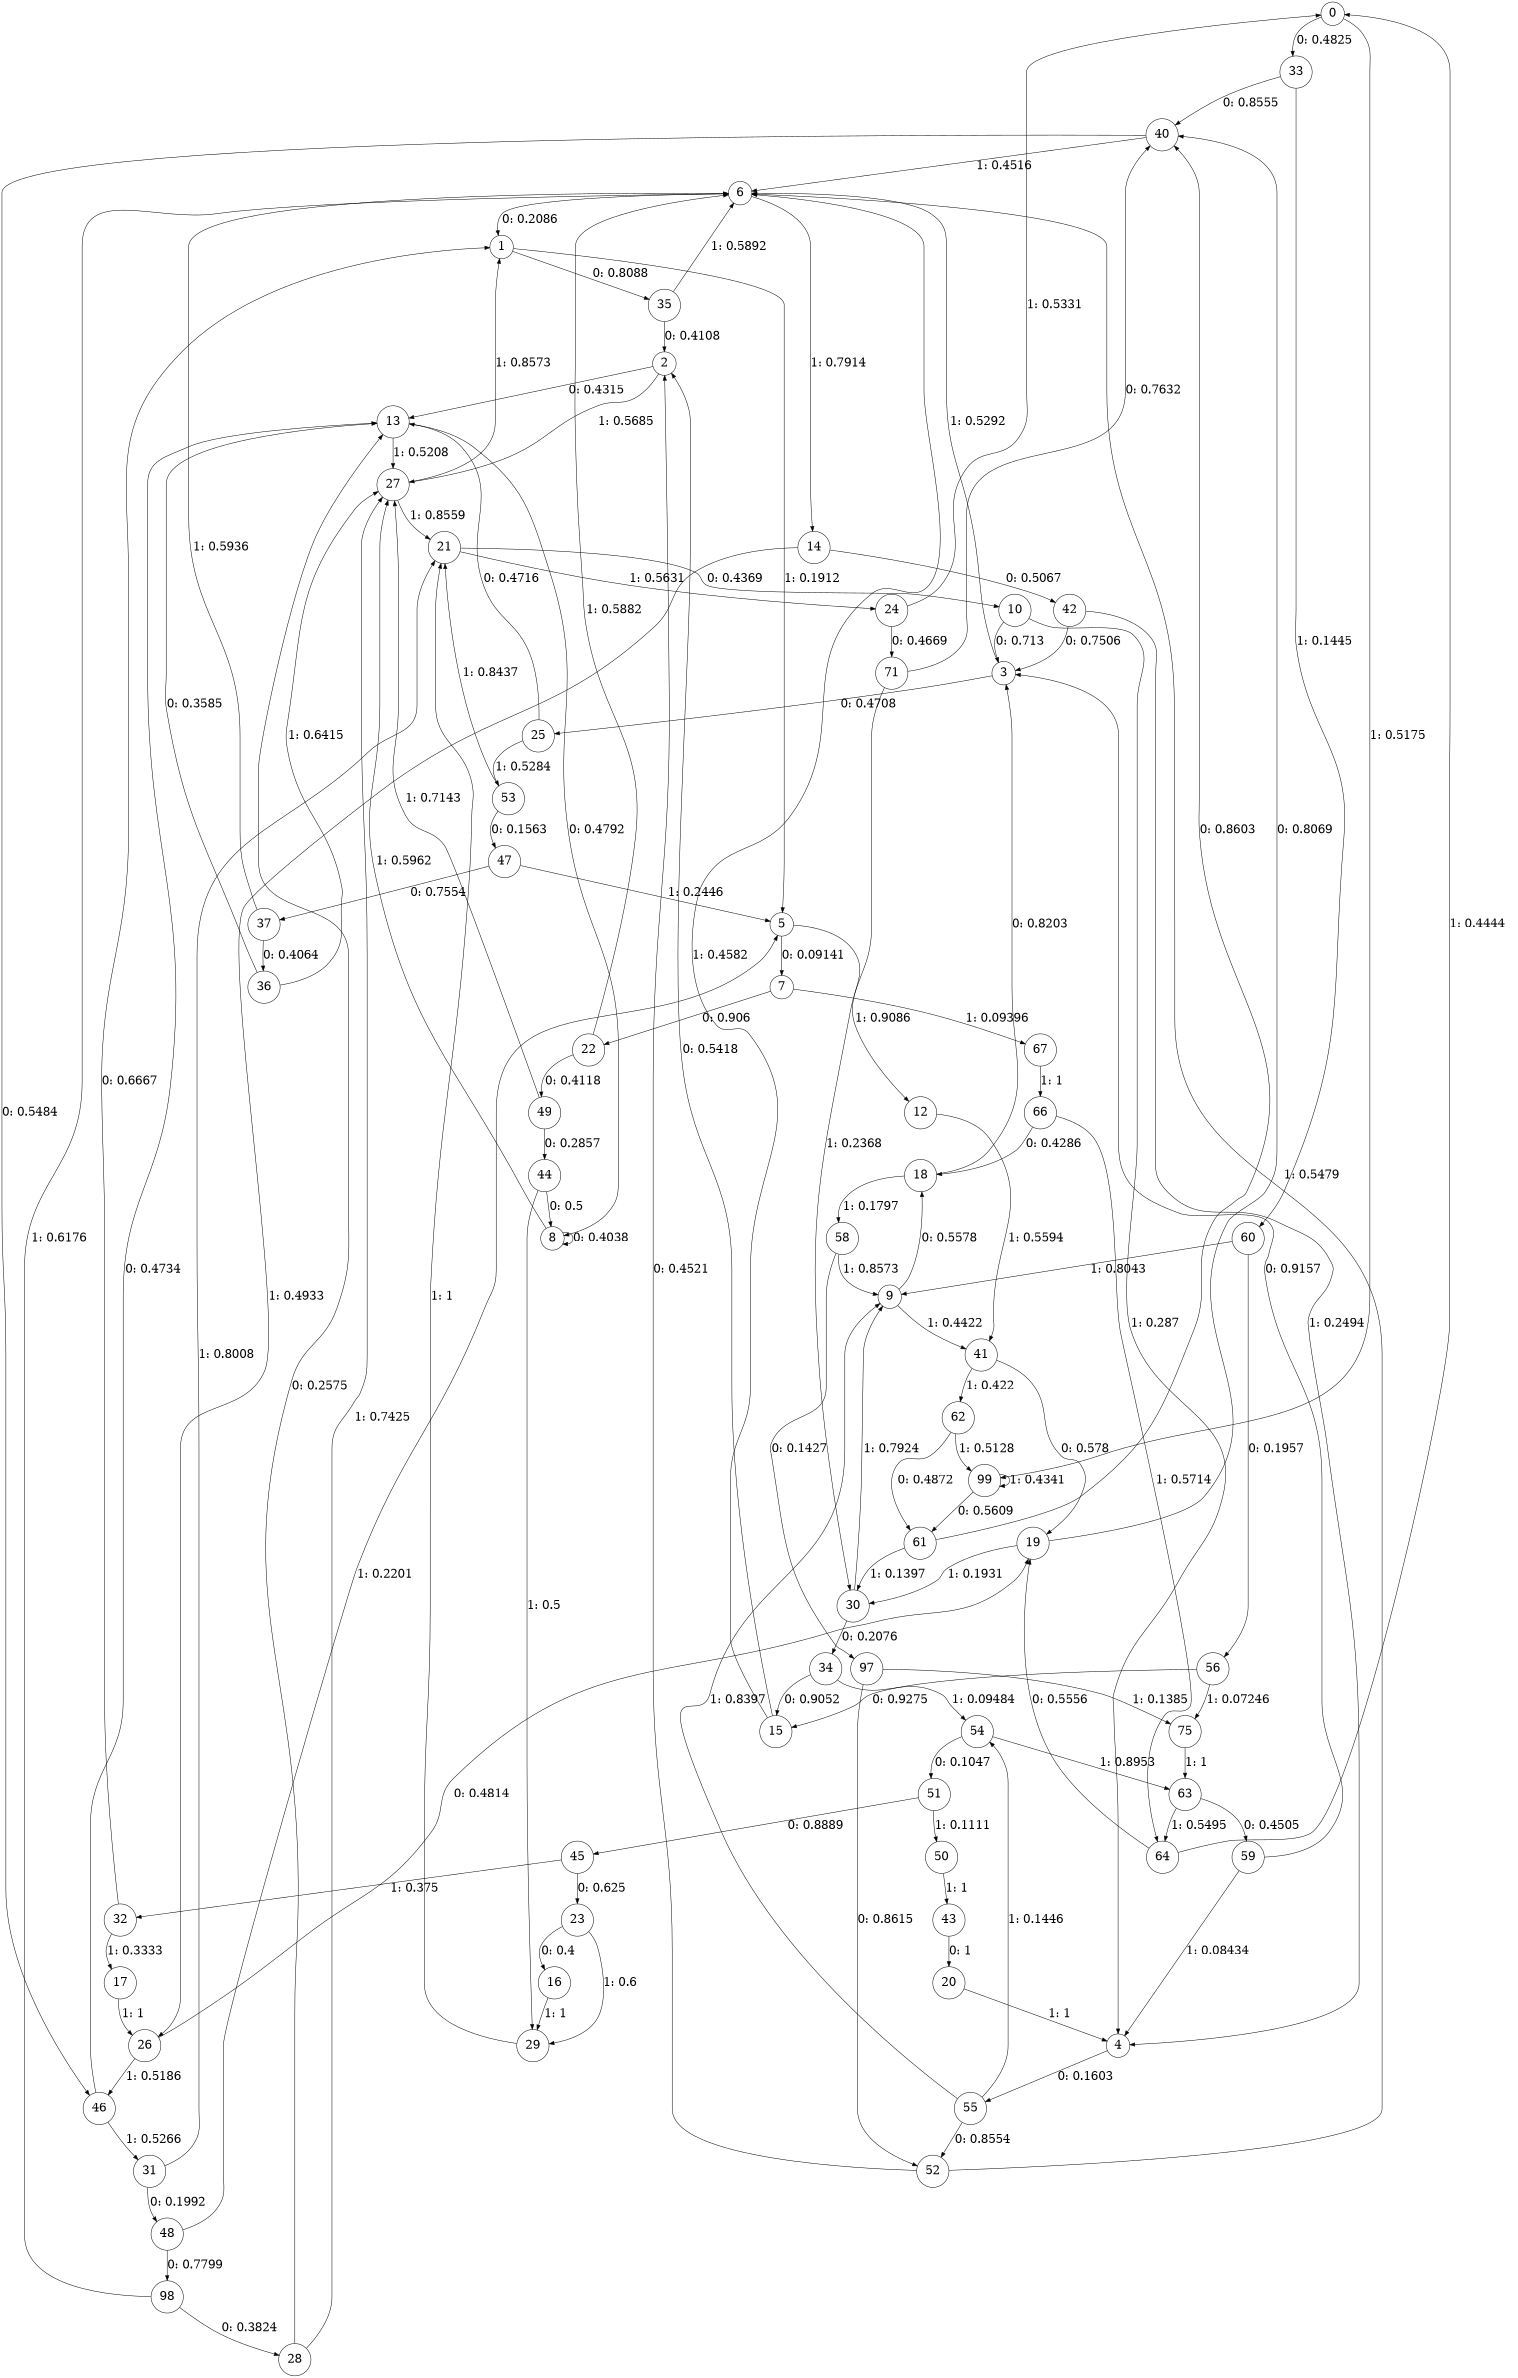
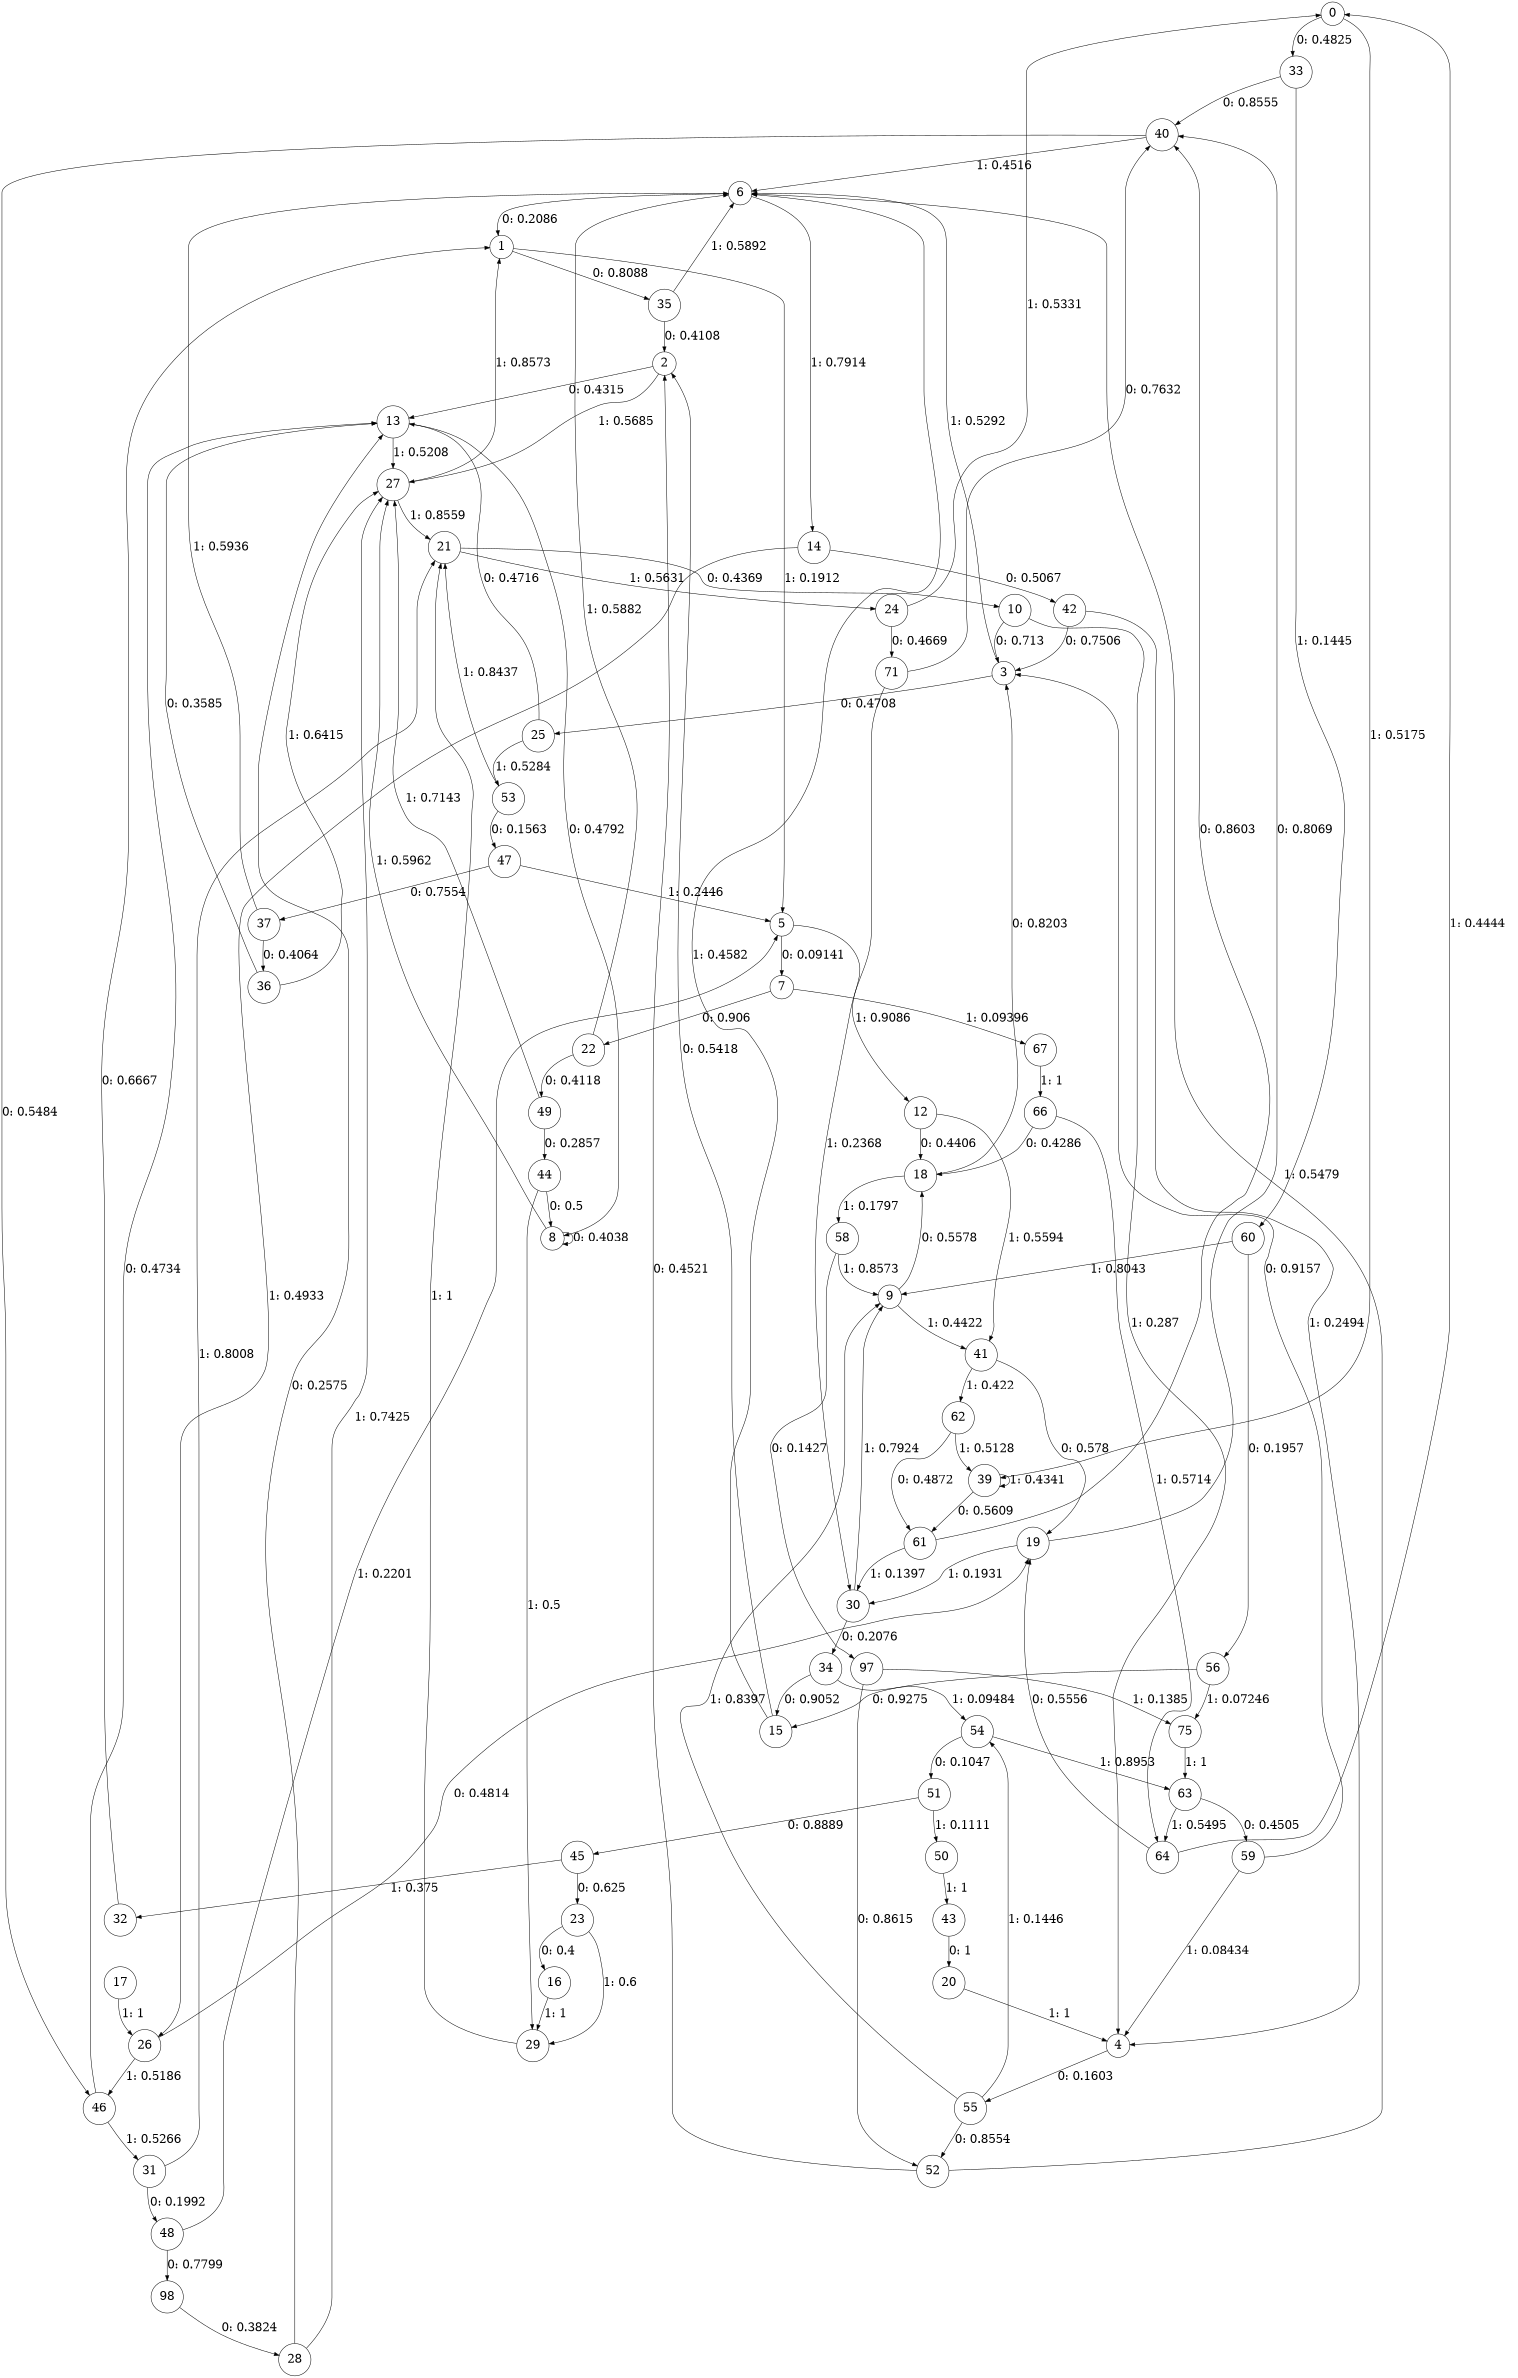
edge "98" -> "6": removed, label "1: 0.6176"
edge "12" -> "18": added, label "0: 0.4406"
node "99": label "99" -> "39"
edge "32" -> "17": removed, label "1: 0.3333"
